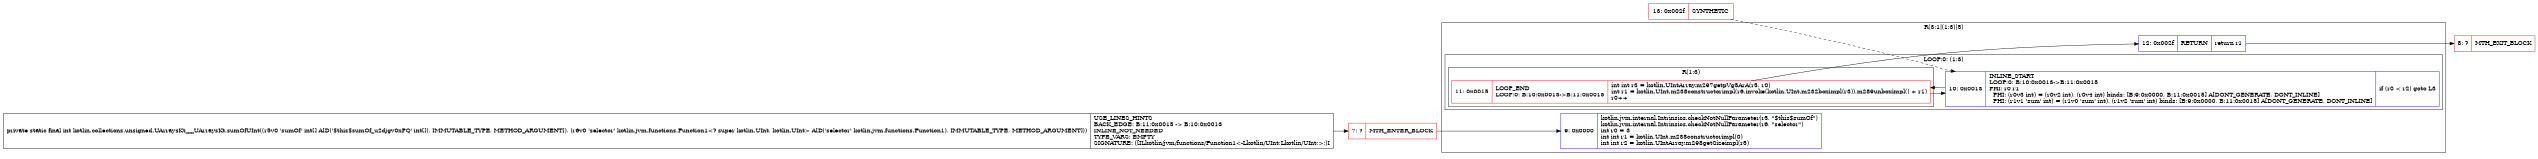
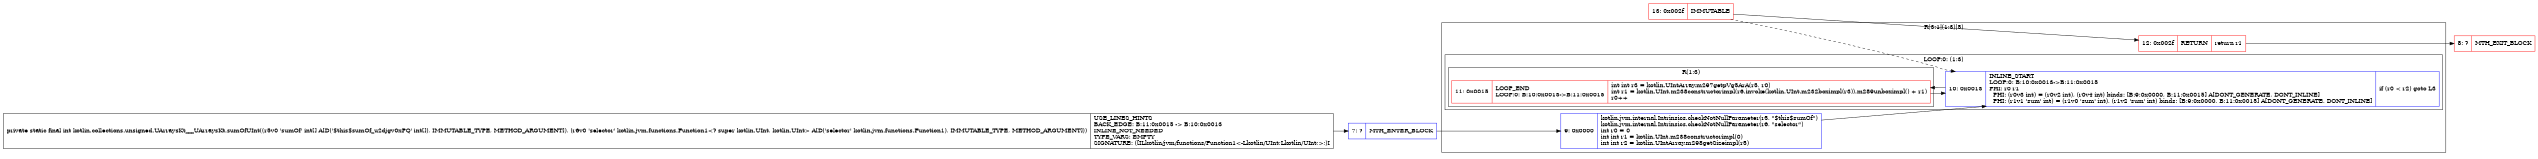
node "13: 0x002f": text "SYNTHETIC" -> "IMMUTABLE"
node "12: 0x002f": color blue -> red
edge "11: 0x0015" -> "12: 0x002f": now "13: 0x002f" -> "12: 0x002f"
edge "9: 0x0000" -> "10: 0x0013": added
node "7: ?": color red -> blue
node "9: 0x0000": text "int r0 = 3" -> "int r0 = 0"
